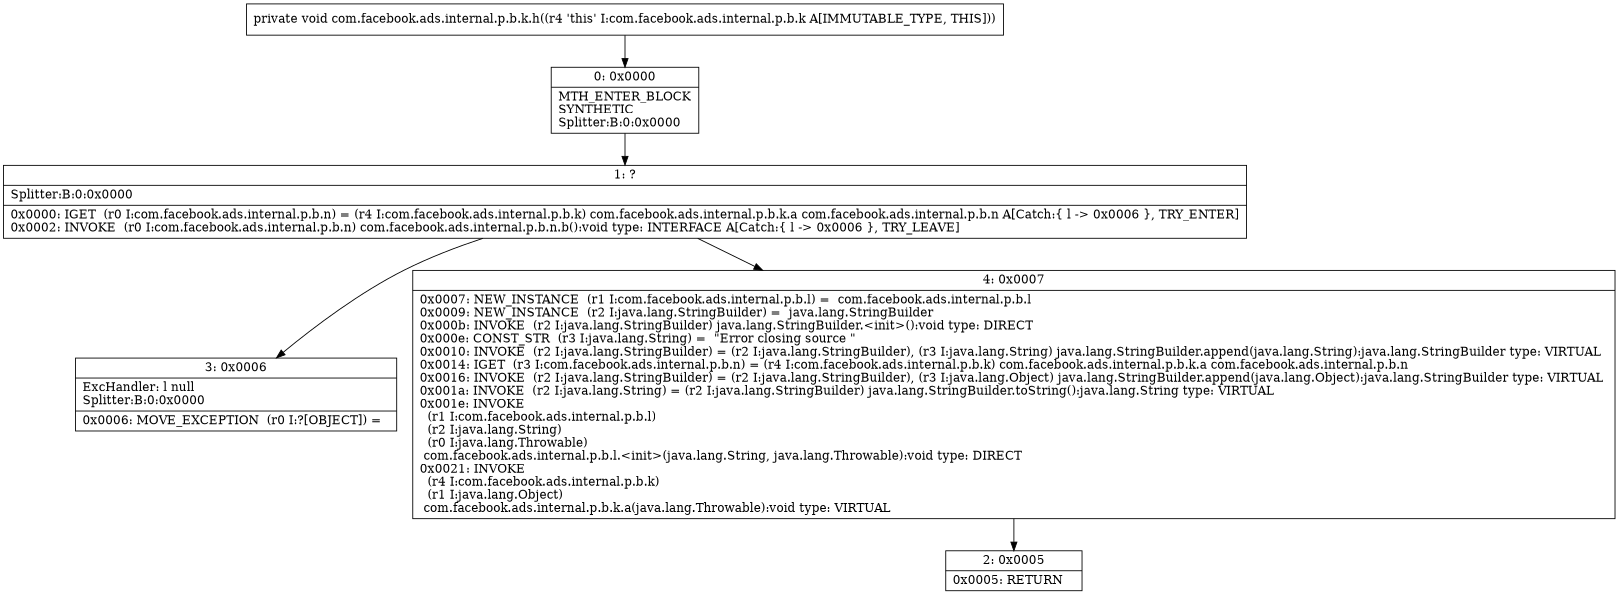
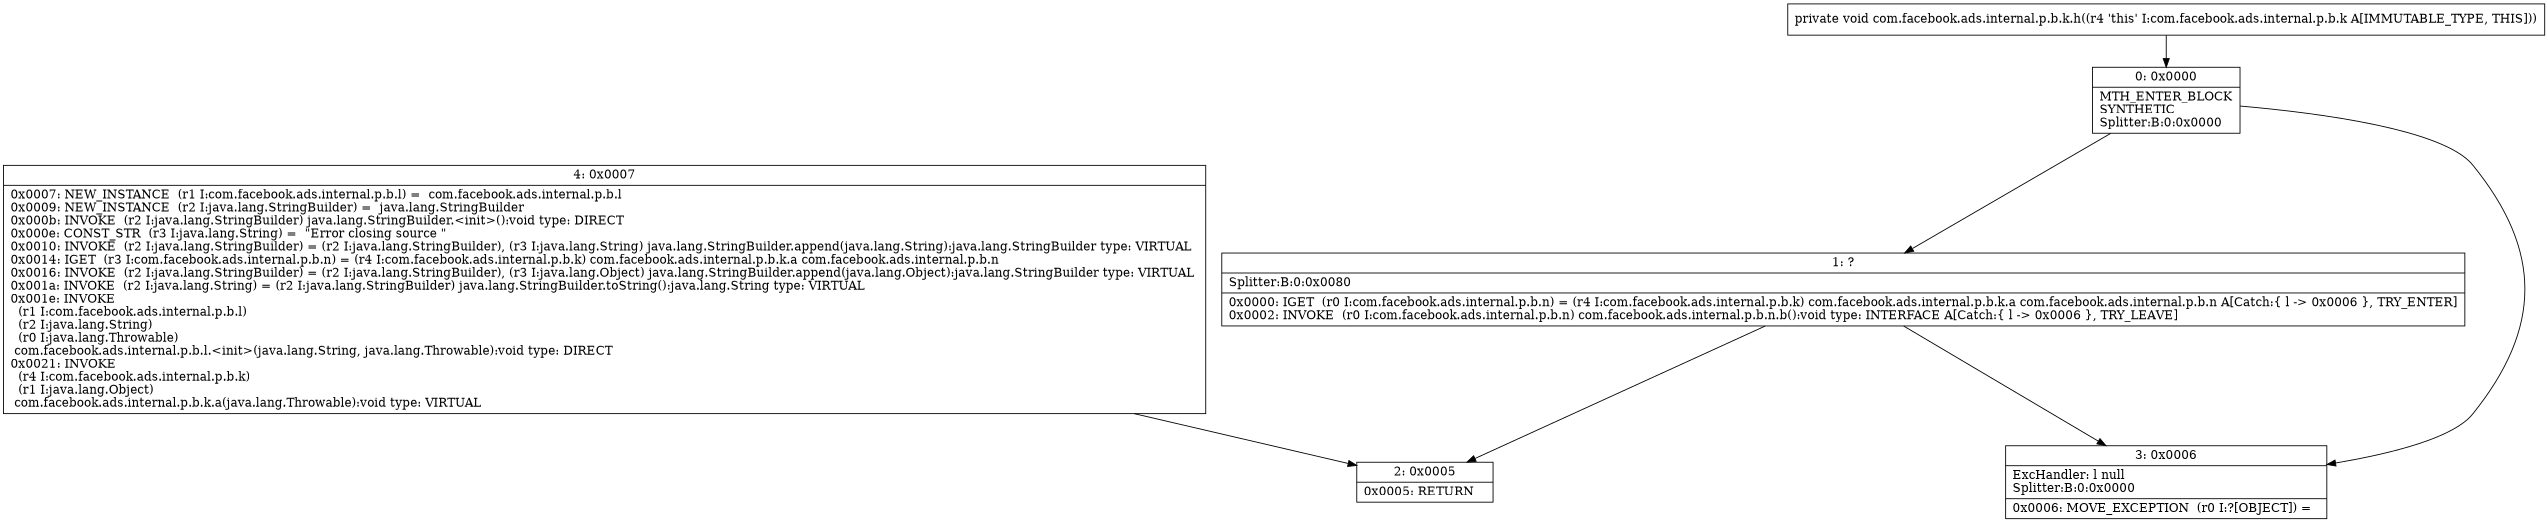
node "1: ?": text "Splitter:B:0:0x0000" -> "Splitter:B:0:0x0080"
edge "0: 0x0000" -> "3: 0x0006": added
edge "1: ?" -> "4: 0x0007": now "1: ?" -> "2: 0x0005"
